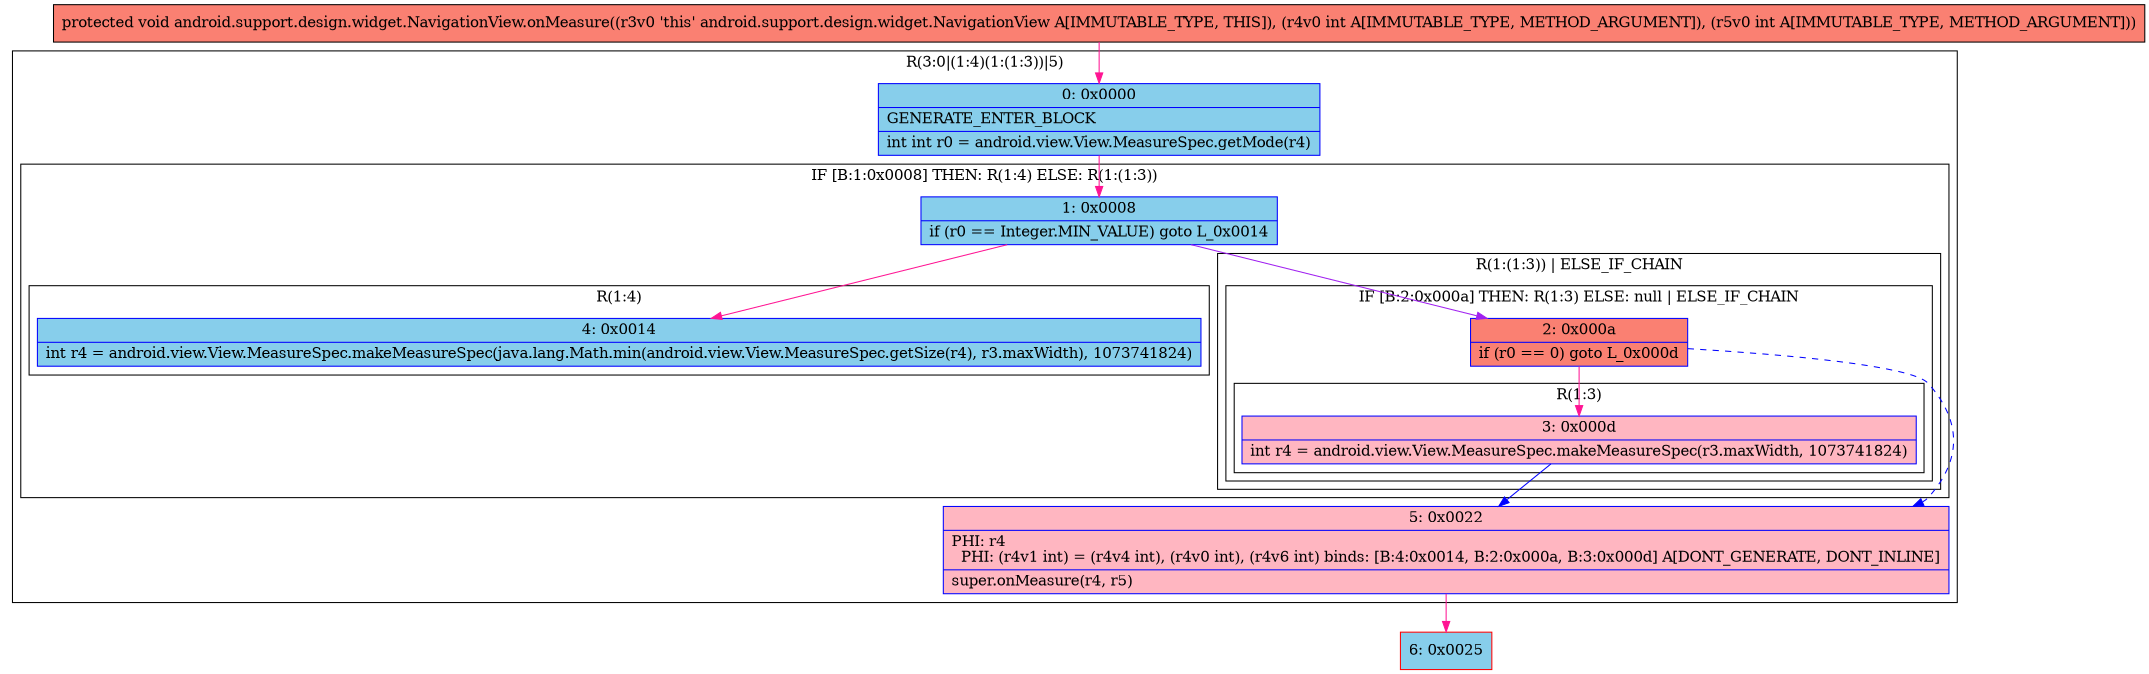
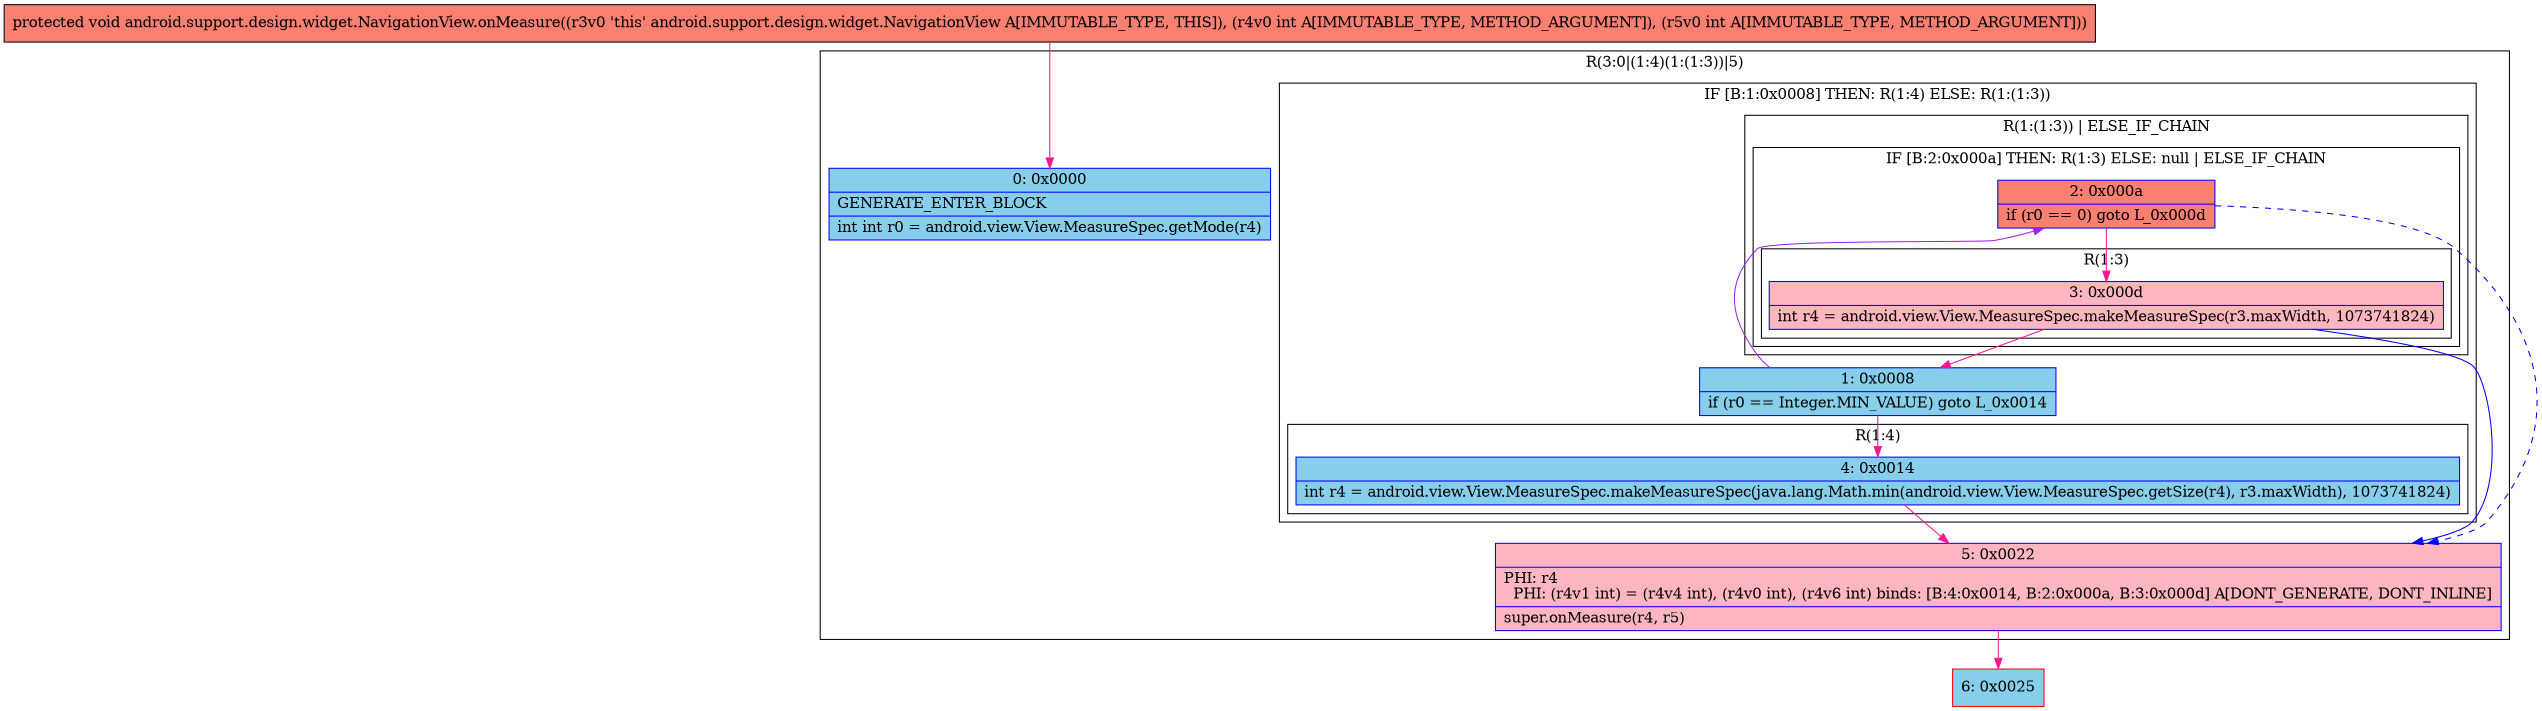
edge "0: 0x0000" -> "1: 0x0008": now "3: 0x000d" -> "1: 0x0008"
edge "4: 0x0014" -> "5: 0x0022": added
